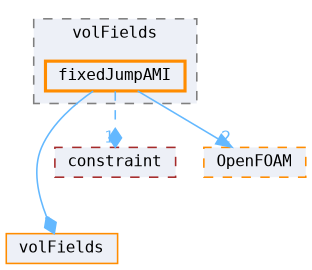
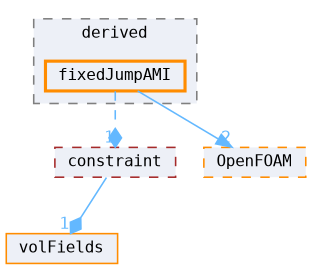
cluster "volFields": label "volFields" -> "derived"
edge "fixedJumpAMI" -> "volFields": now "constraint" -> "volFields"
